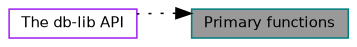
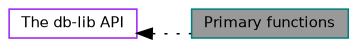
edge "The db-lib API" -> "Primary functions": reversed
